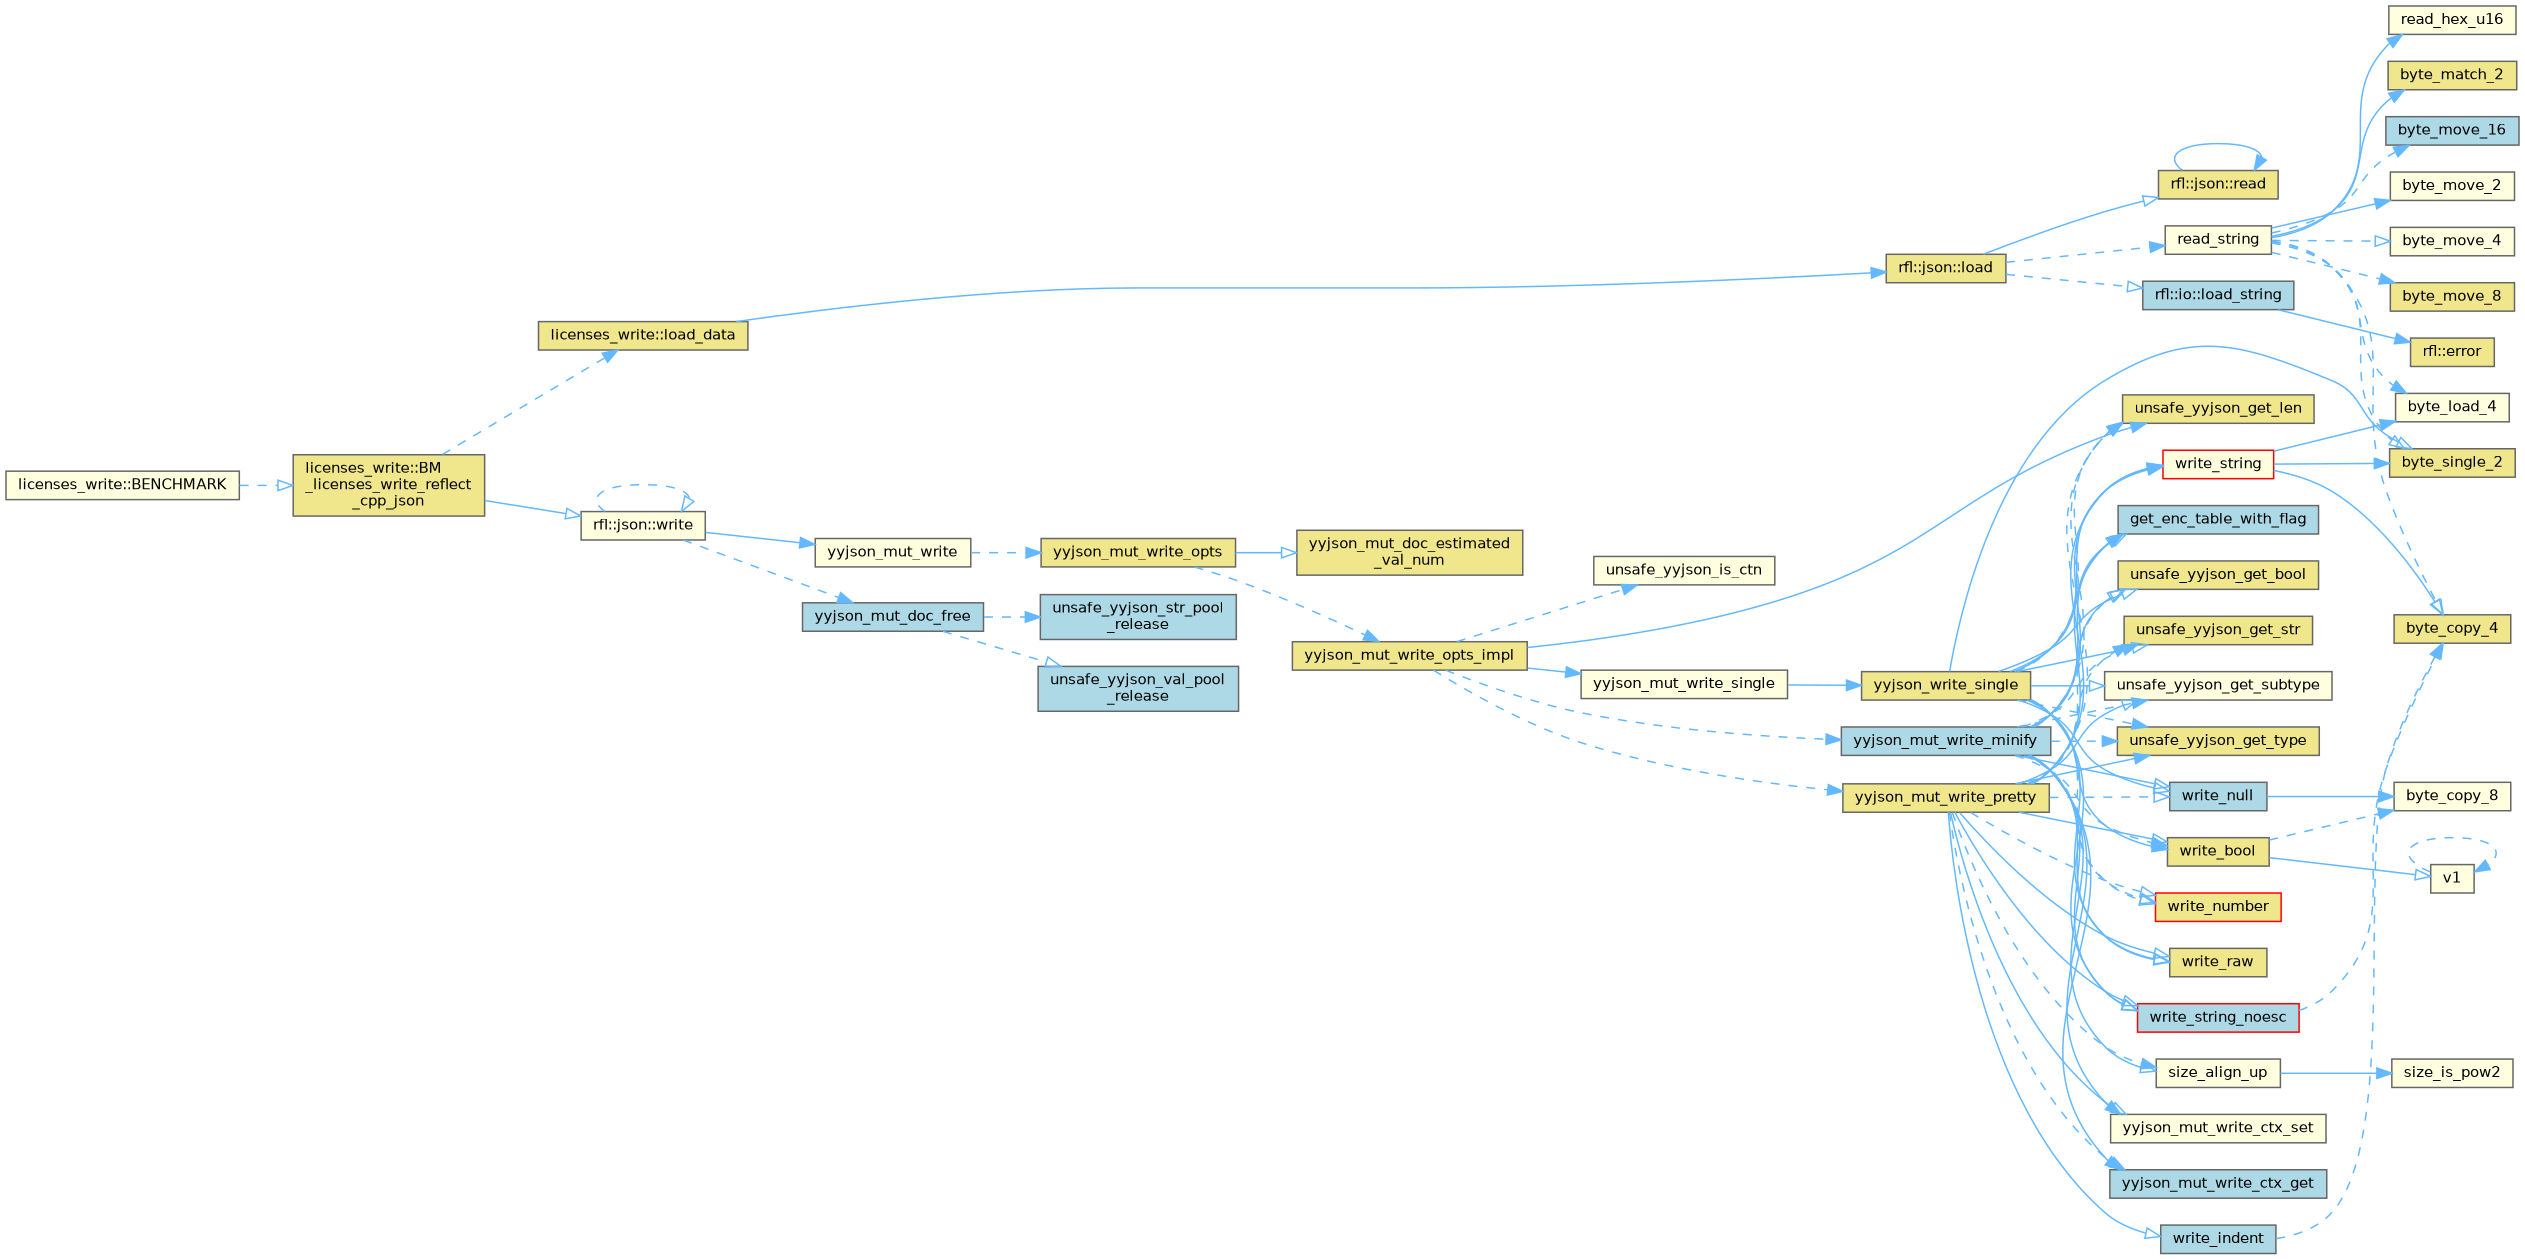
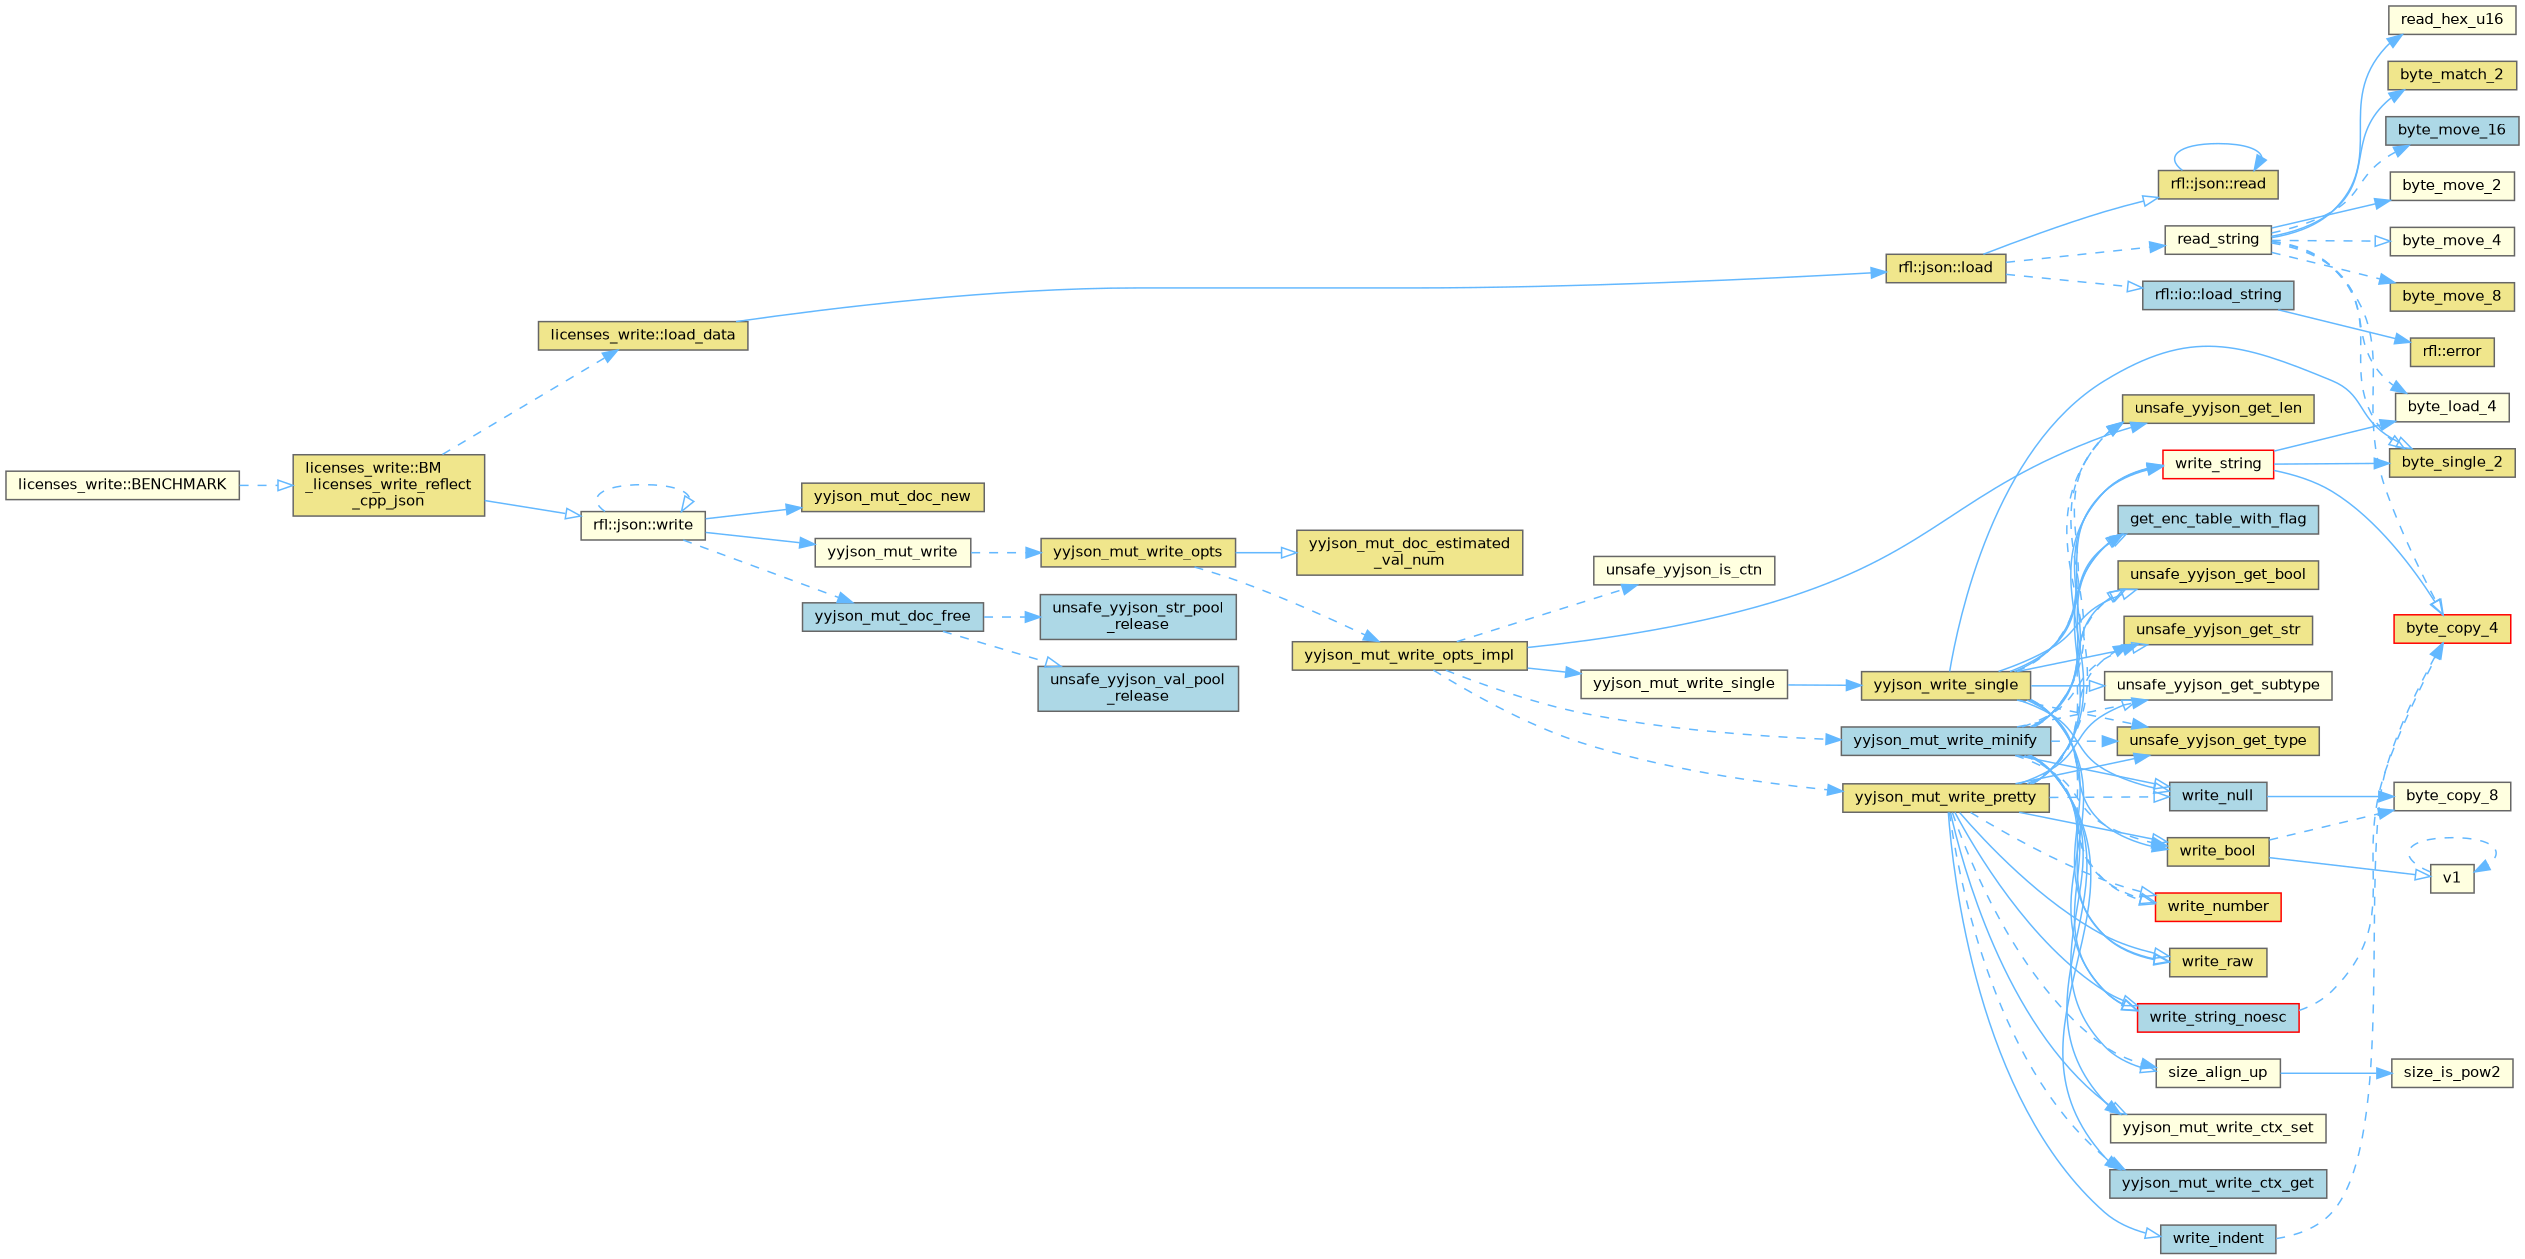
node "yyjson_mut_doc_new": added
node "byte_copy_4": color grey40 -> red
